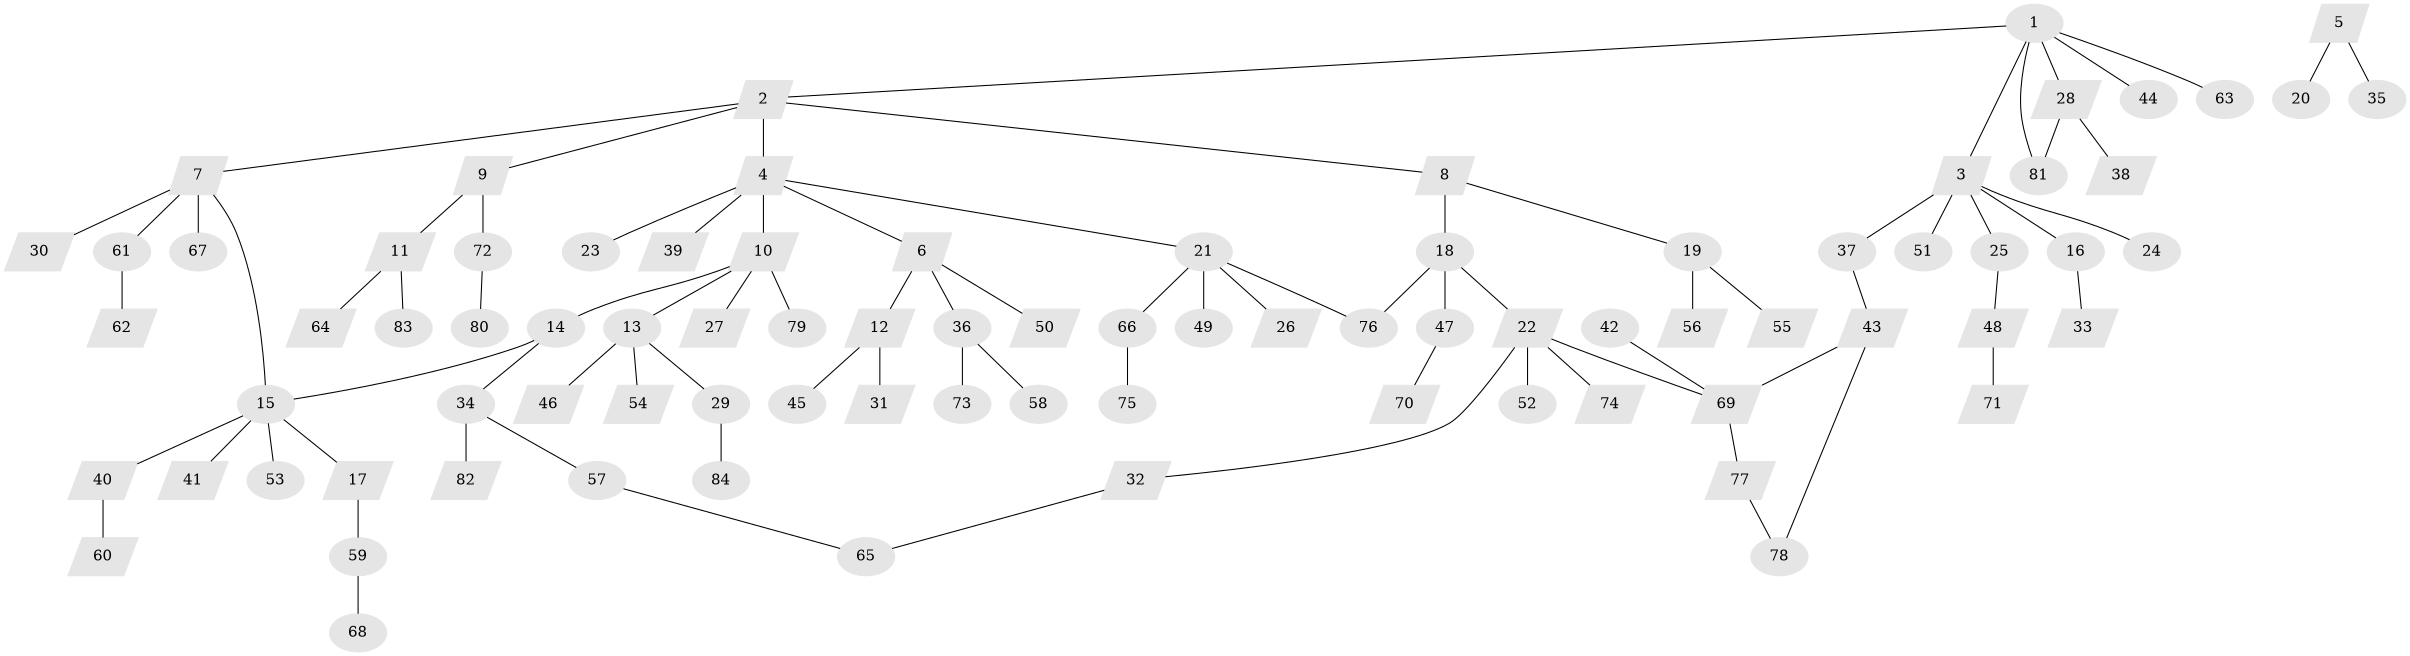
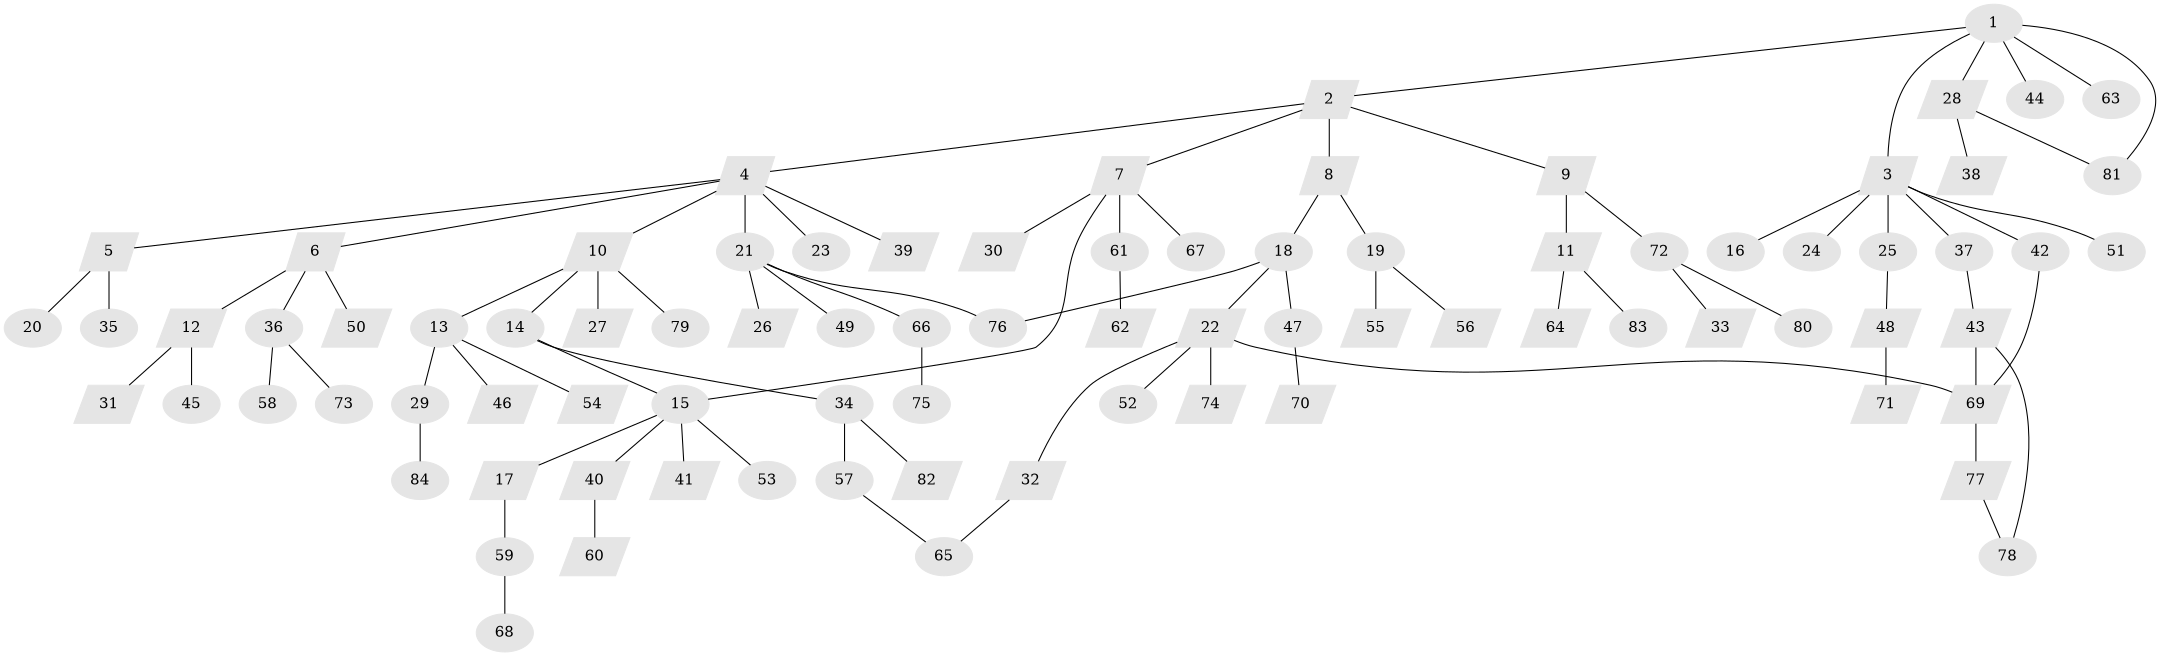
edge "3" -- "42": added
edge "4" -- "5": added
edge "16" -- "33": now "72" -- "33"
